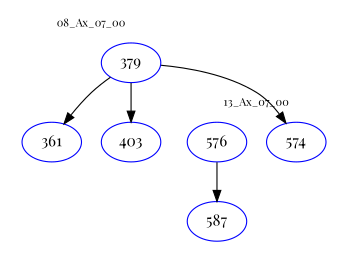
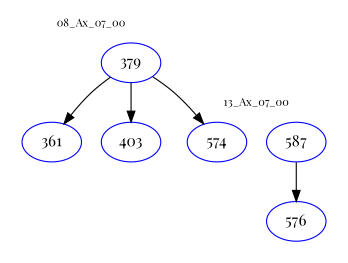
edge "576" -> "587": reversed
